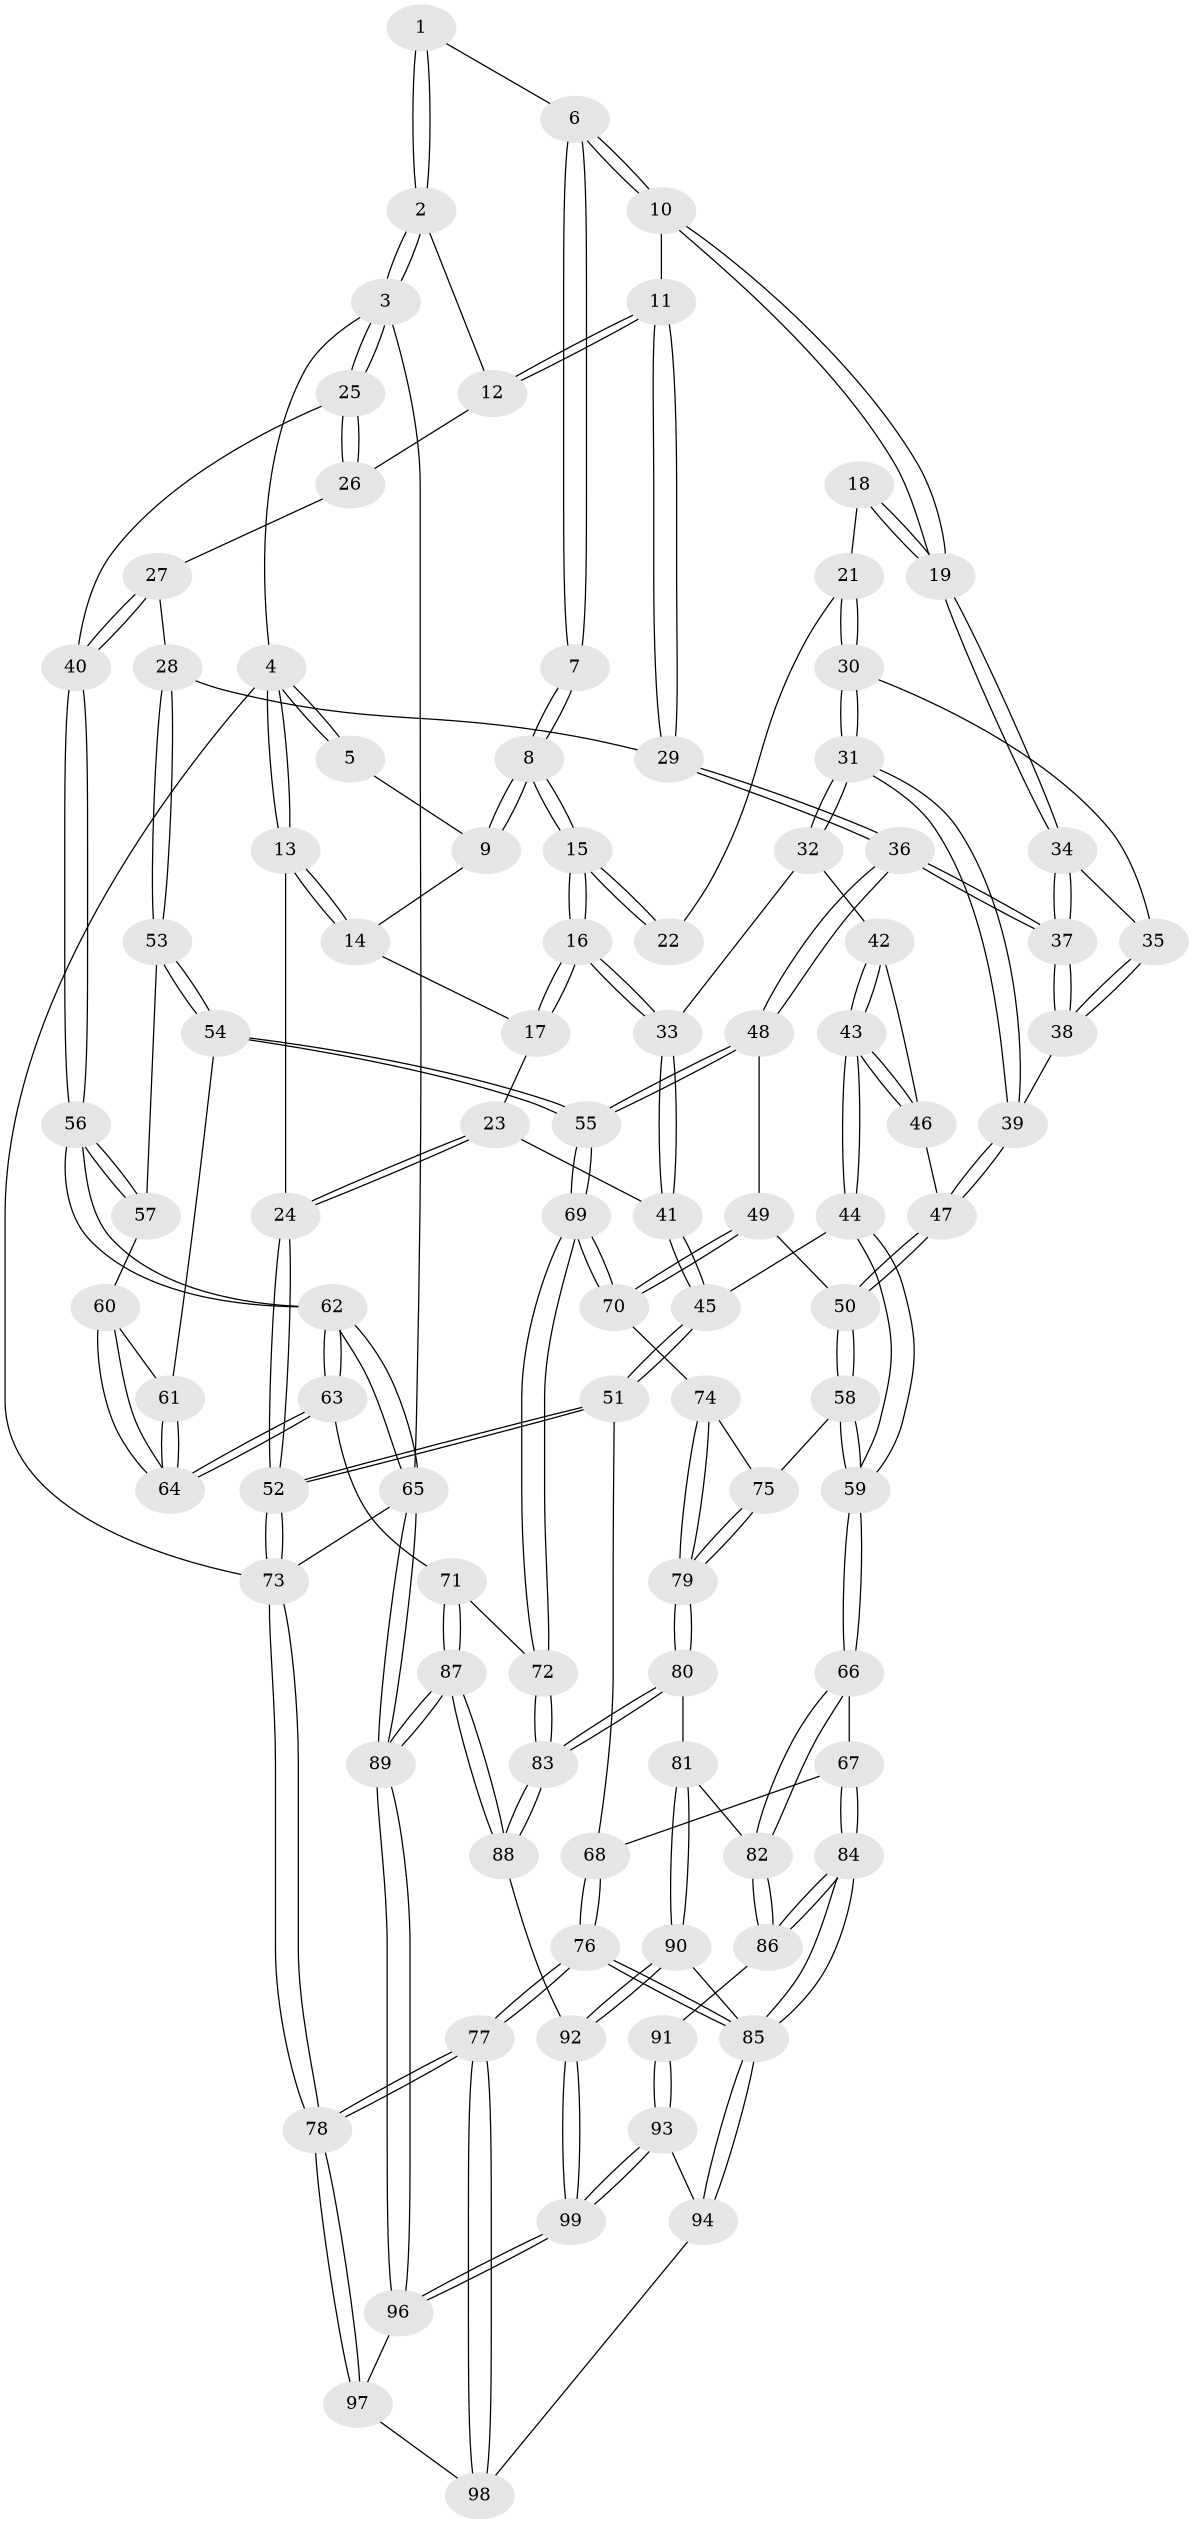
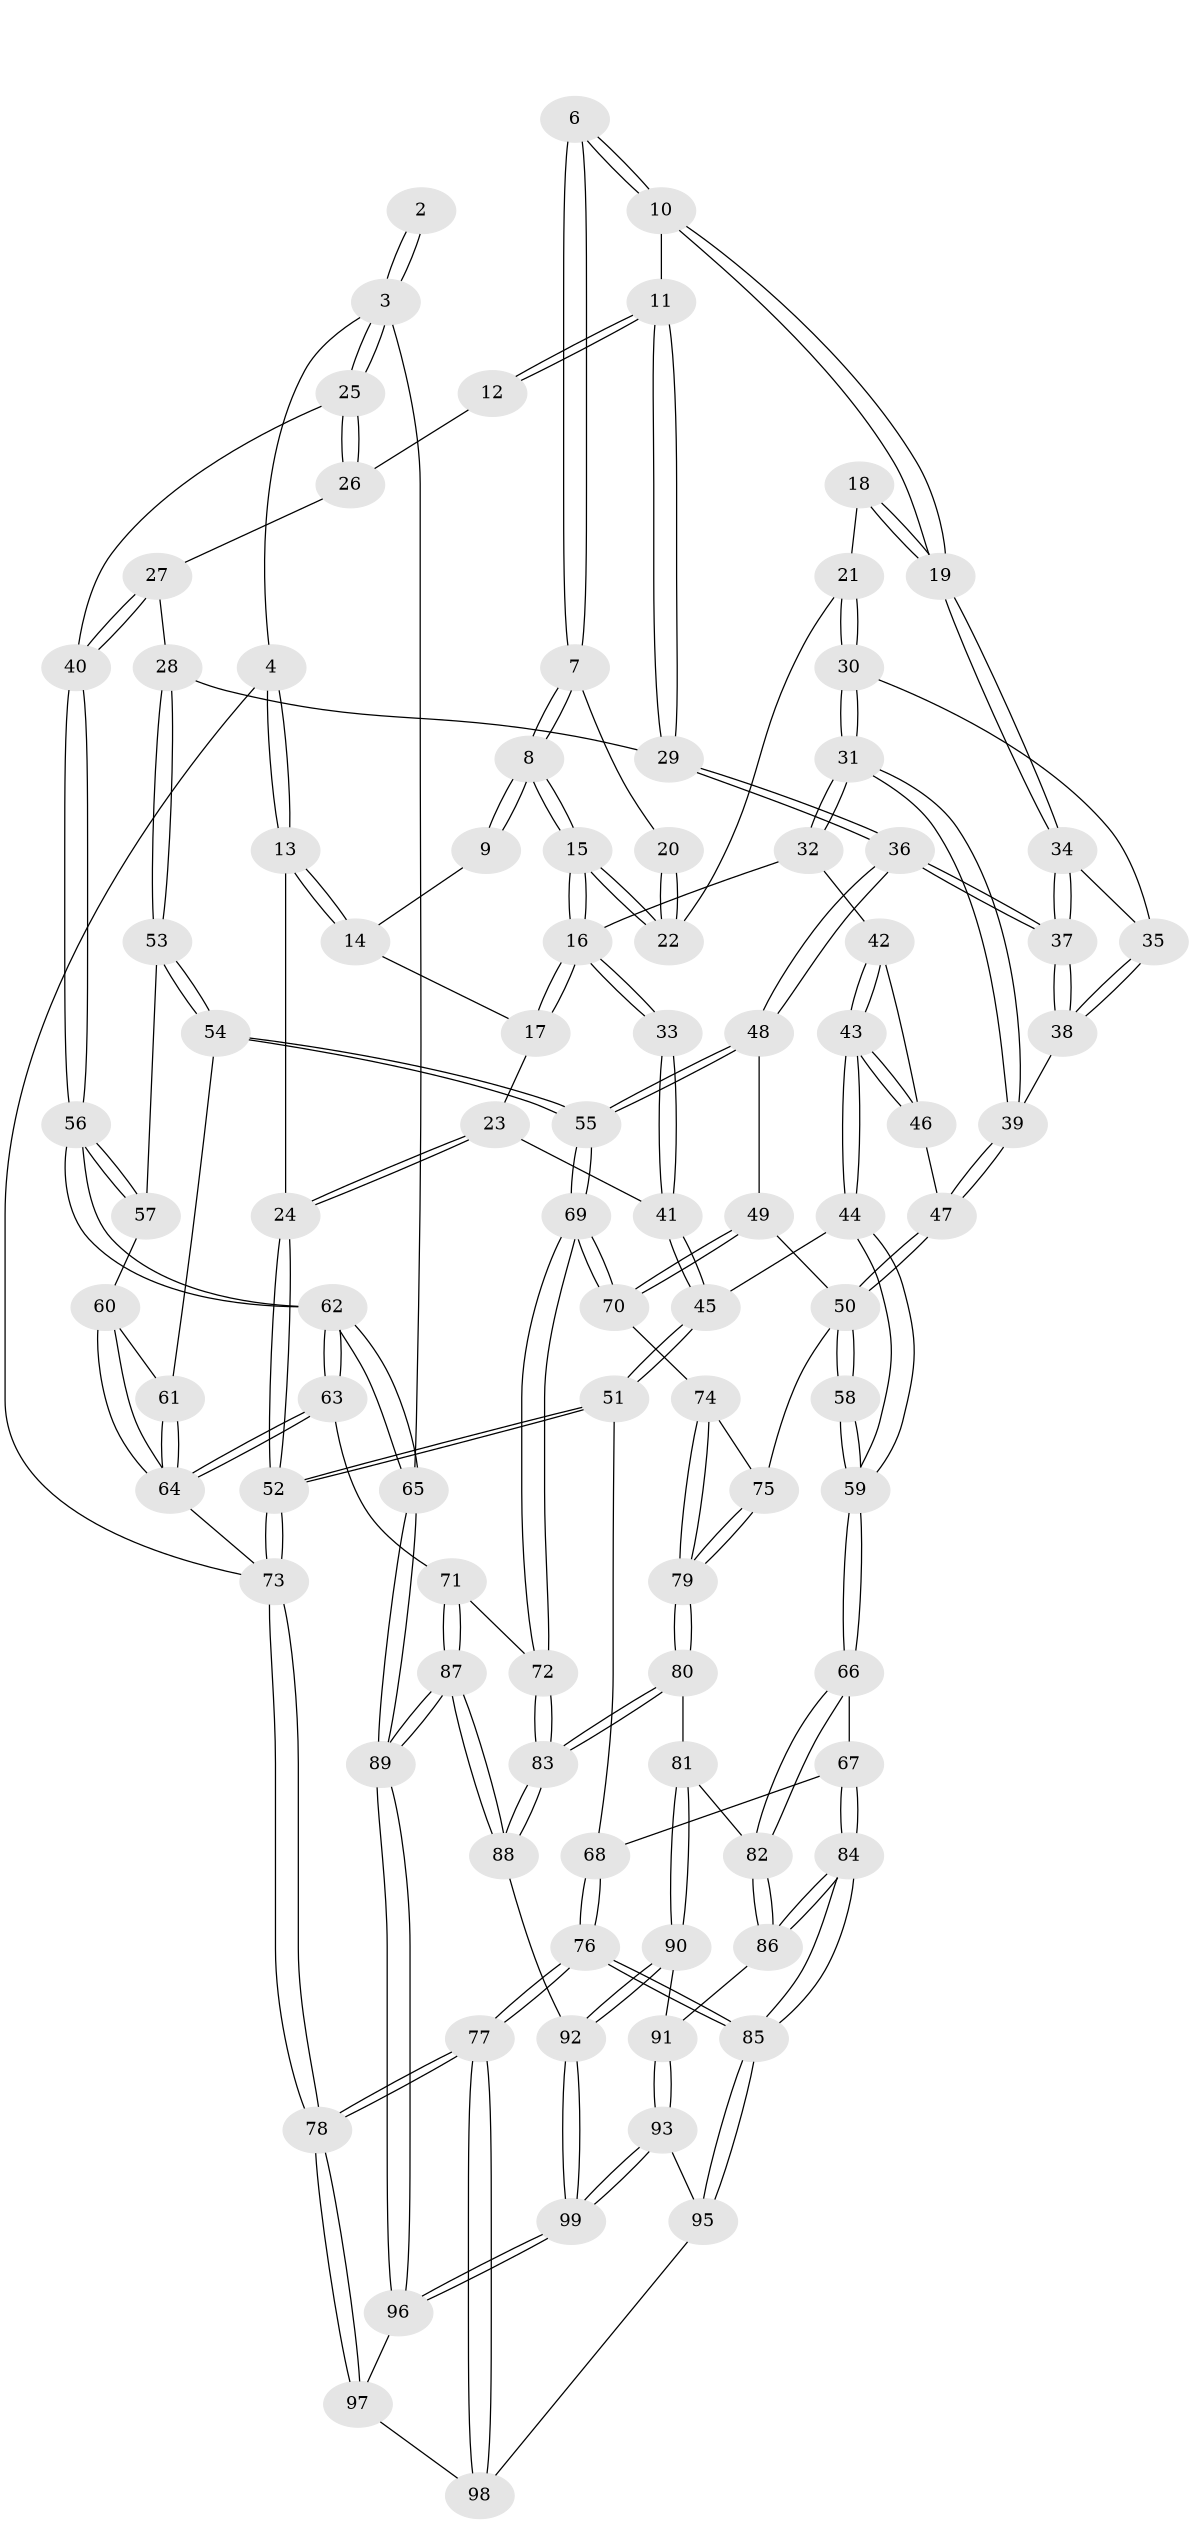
node "1": removed
edge "2" -- "12": removed
node "5": removed
node "20": added
edge "32" -- "33": now "32" -- "16"
edge "58" -- "75": now "50" -- "75"
edge "65" -- "73": now "64" -- "73"
edge "90" -- "85": now "90" -- "91"
node "94": label "94" -> "95"
